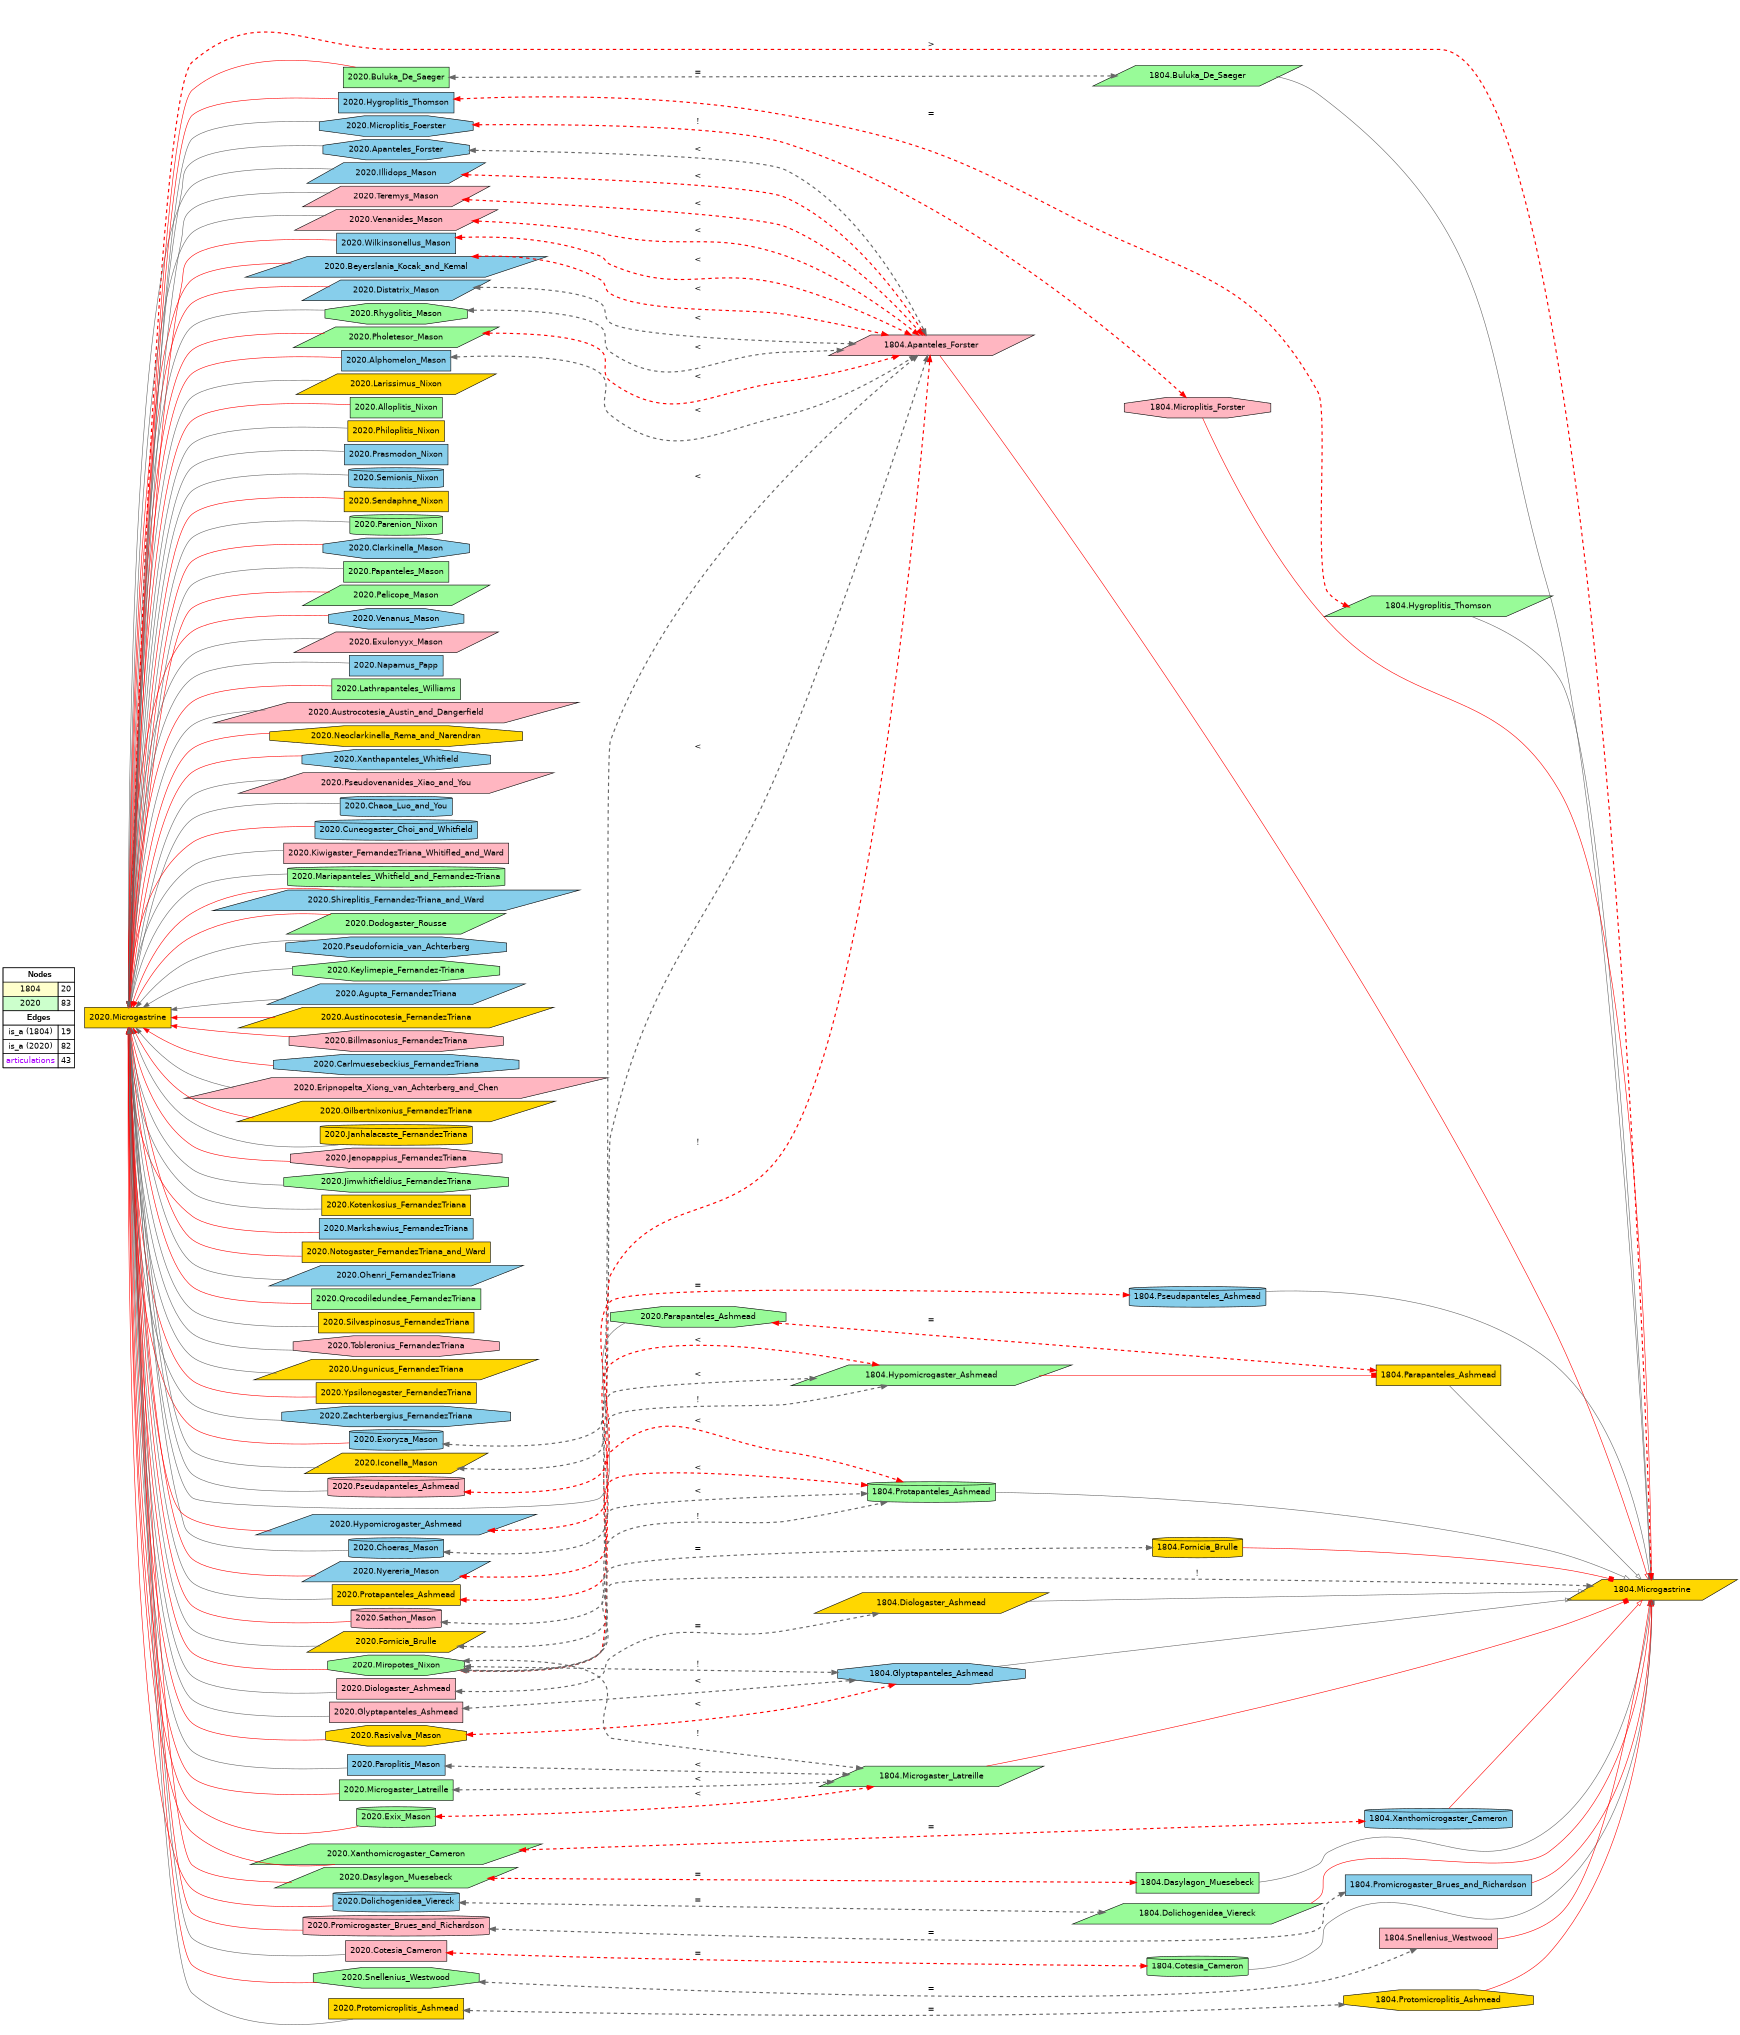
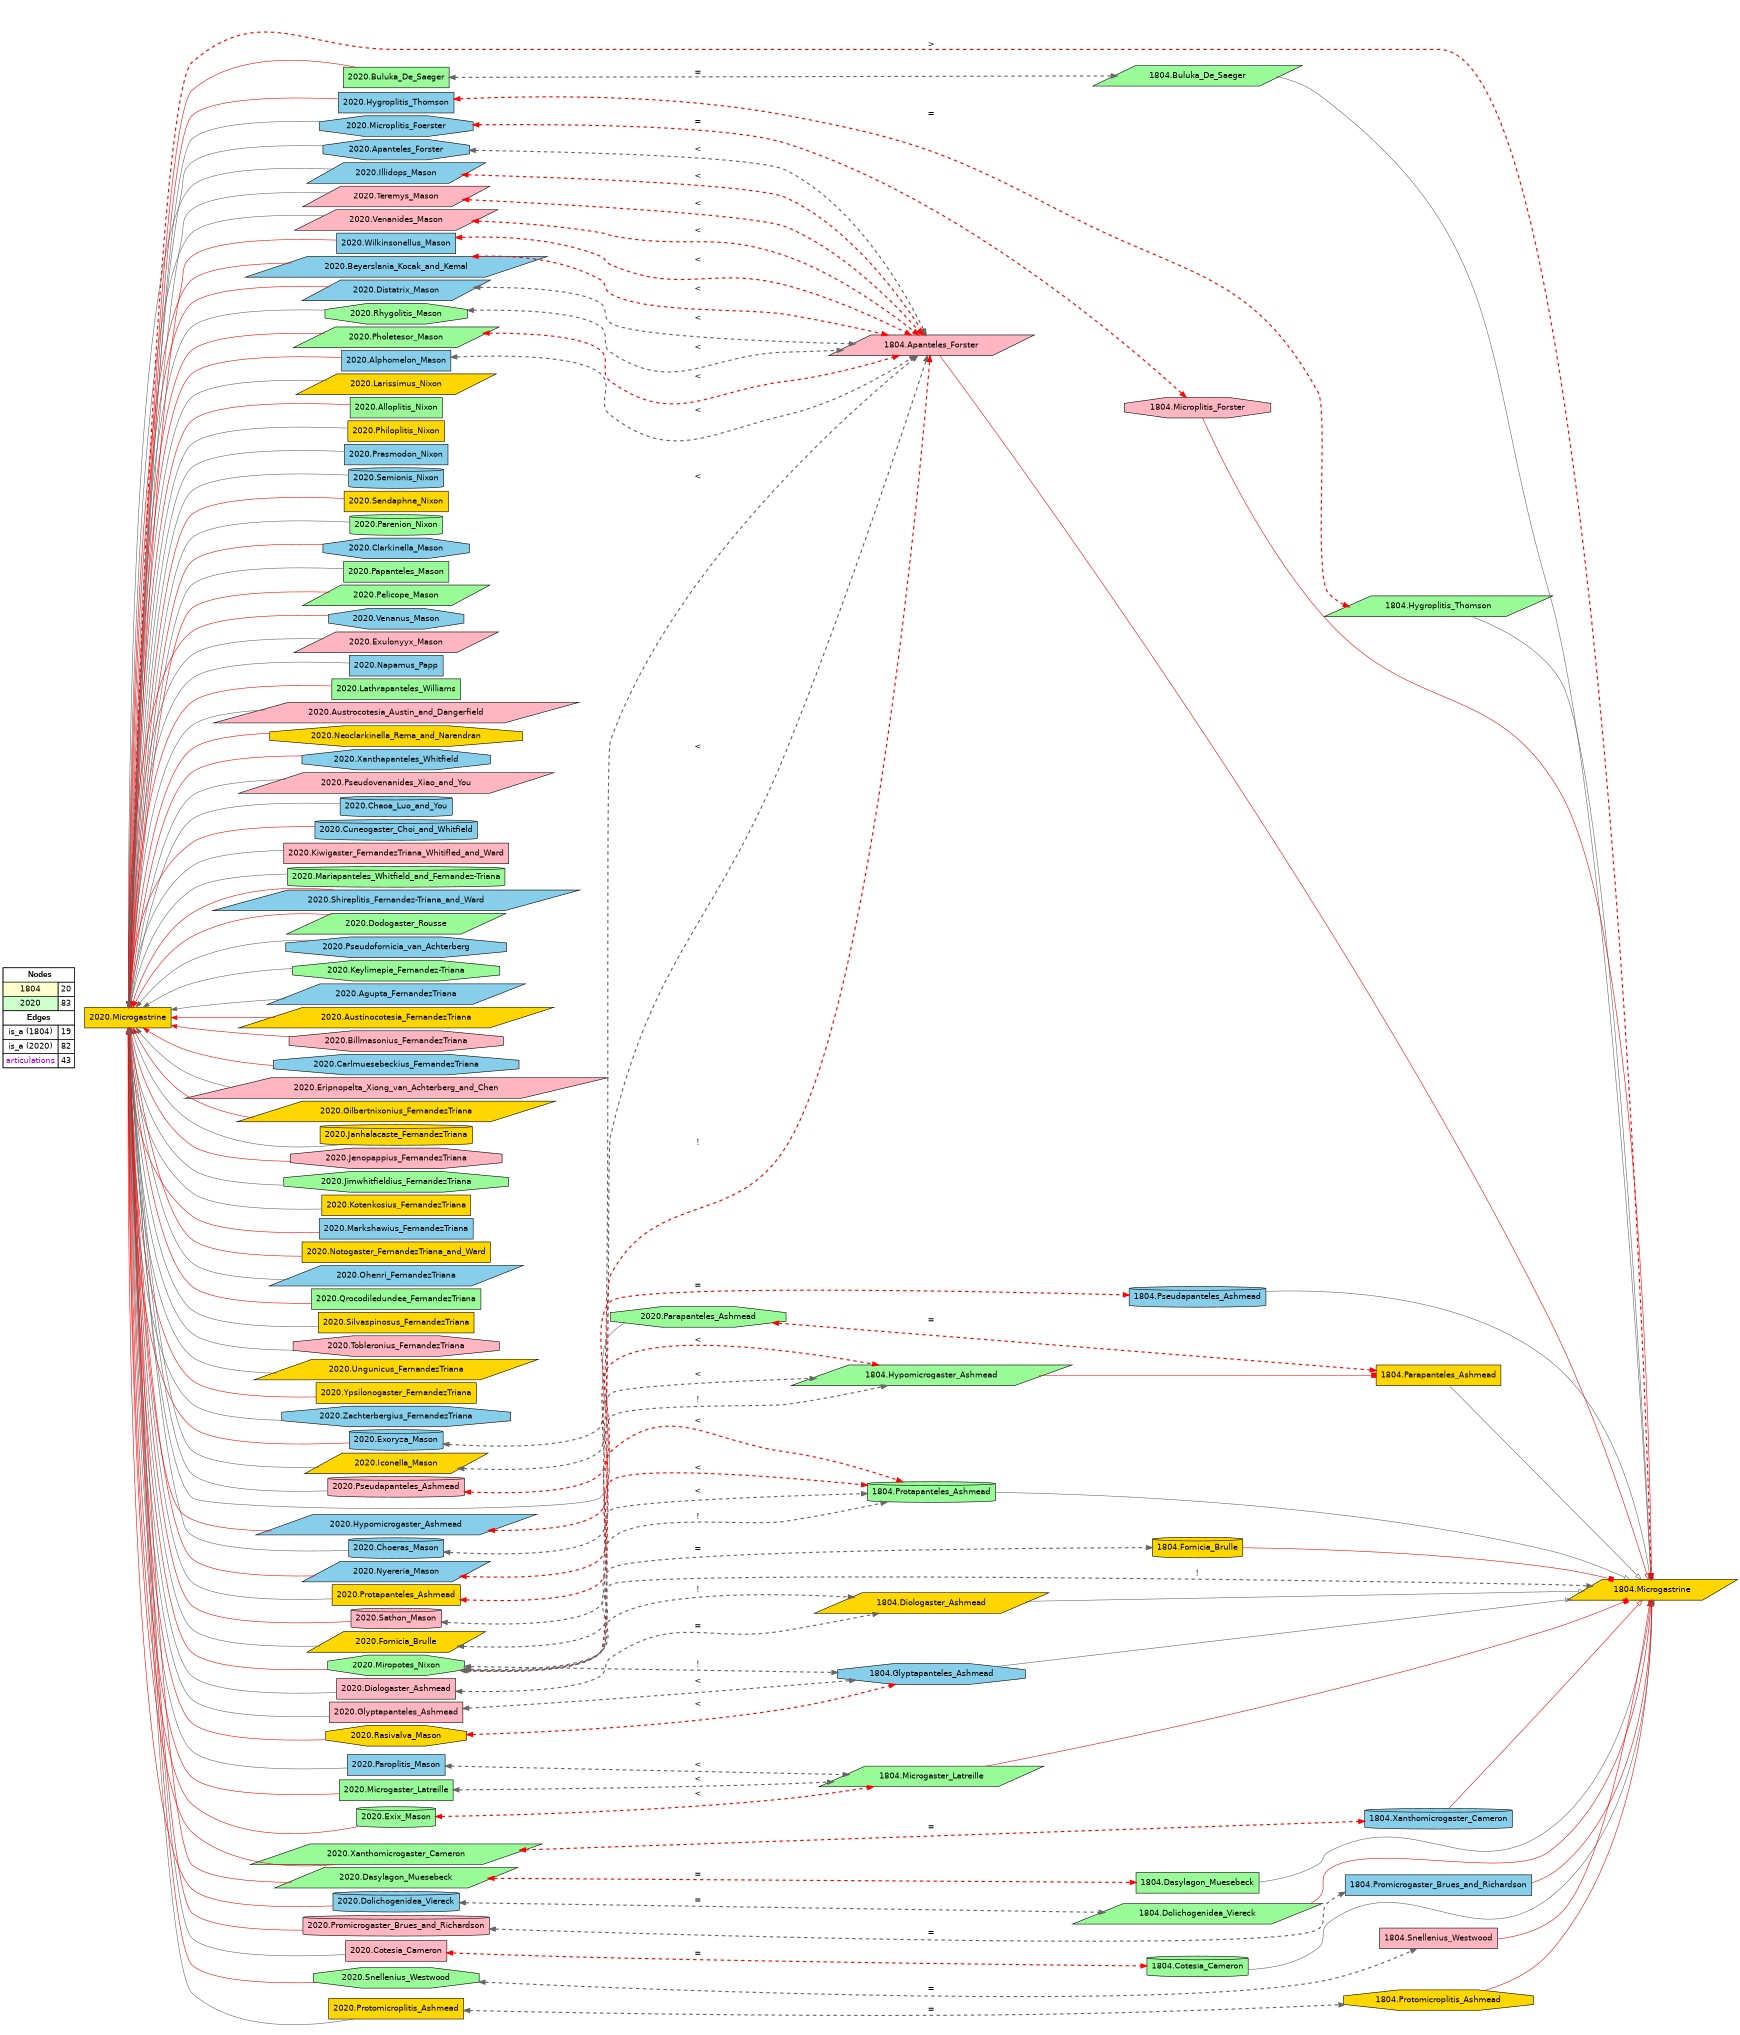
edge "2020.Microplitis_Foerster" -- "1804.Microplitis_Forster": label "!" -> "="
edge "2020.Miropotes_Nixon" -- "1804.Microgaster_Latreille": now "2020.Miropotes_Nixon" -- "1804.Diologaster_Ashmead"
